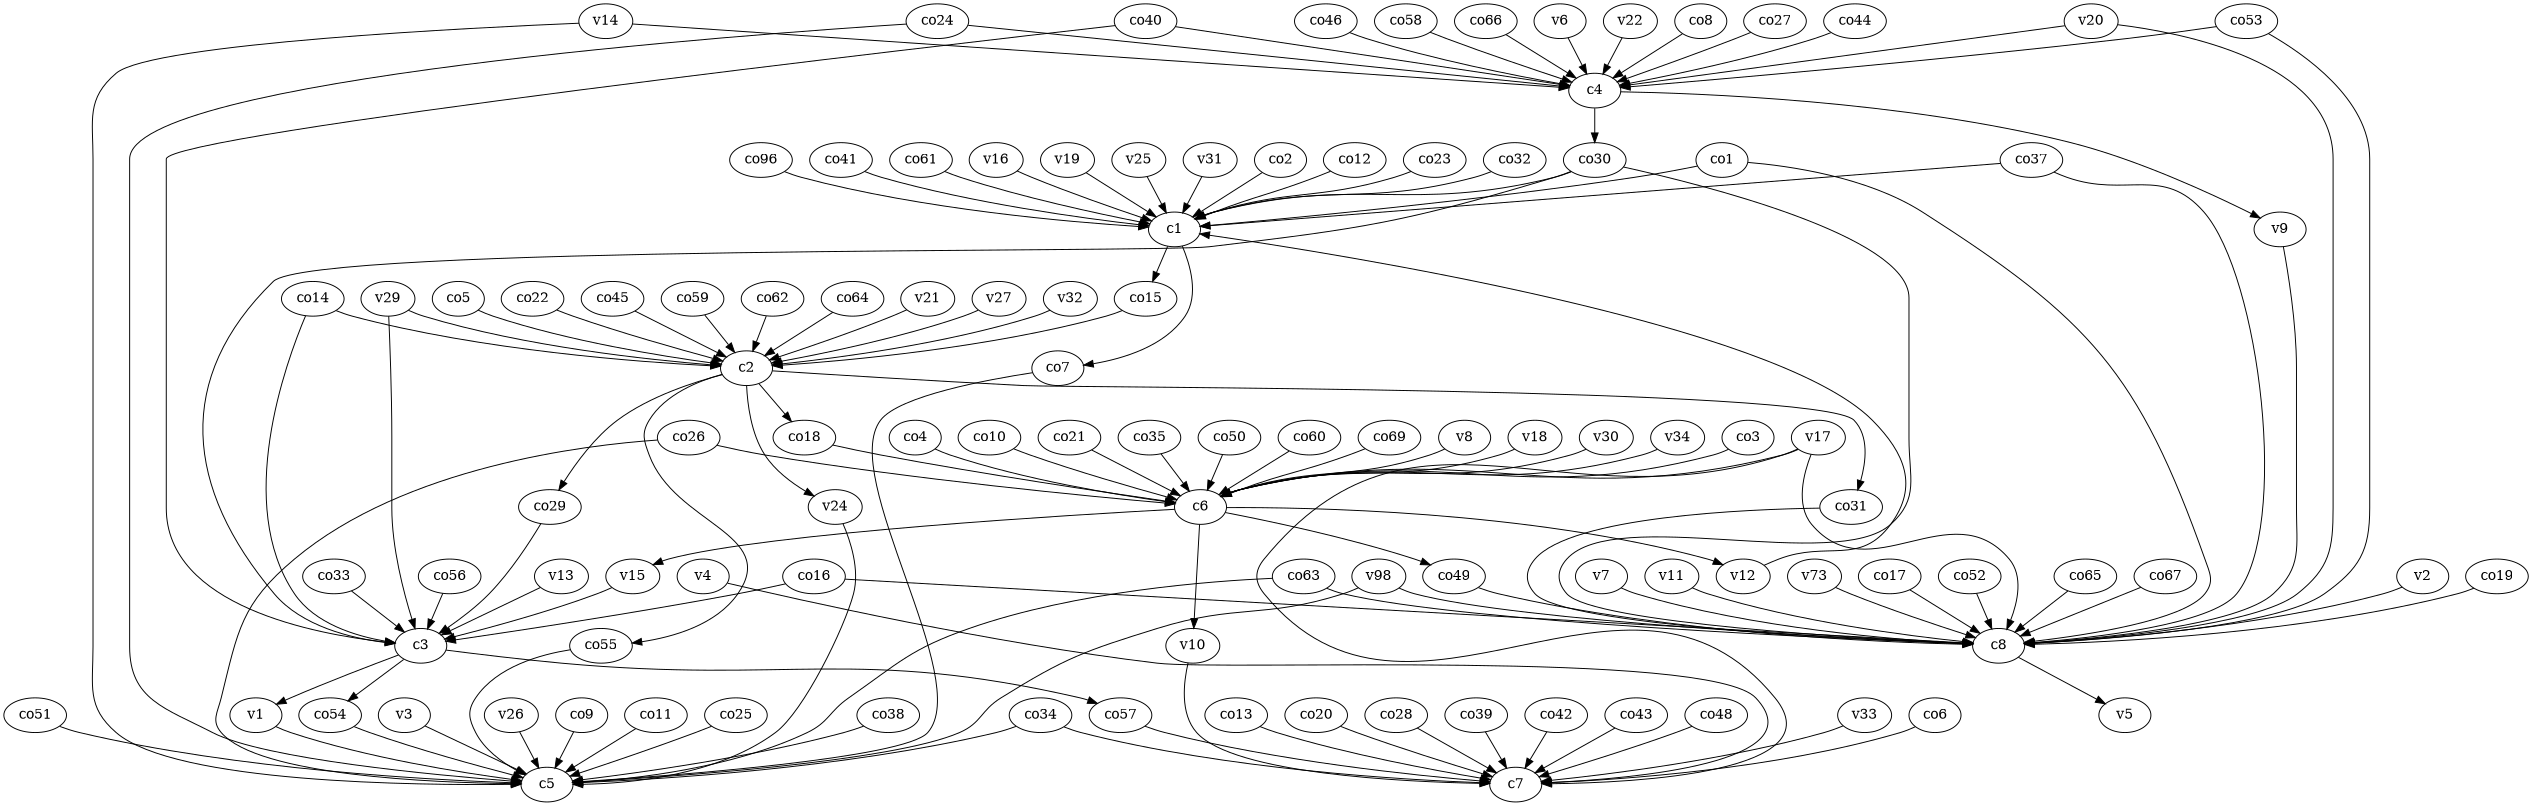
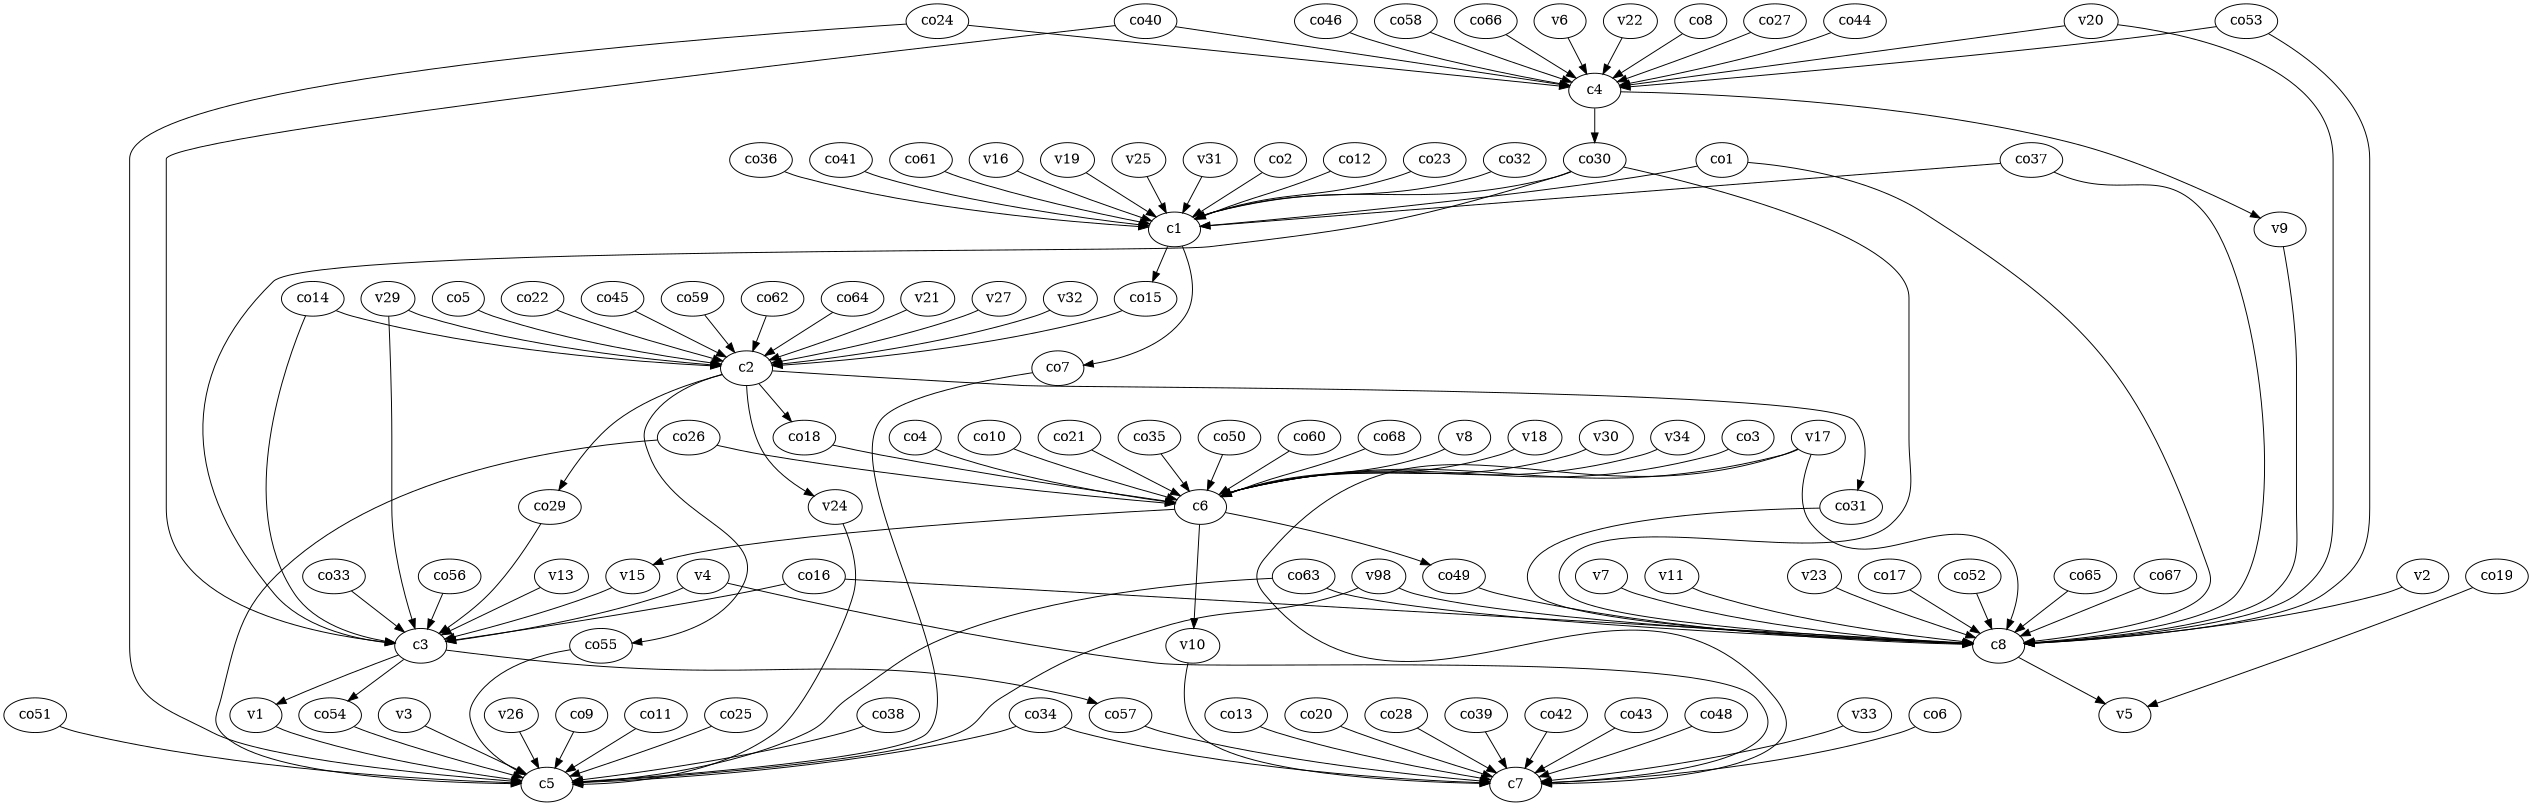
node "v14": removed
node "co96": label "co96" -> "co36"
node "co69": label "co69" -> "co68"
node "v12": removed
node "v73": label "v73" -> "v23"
edge "v4" -> "c3": added
edge "co19" -> "c8": now "co19" -> "v5"
